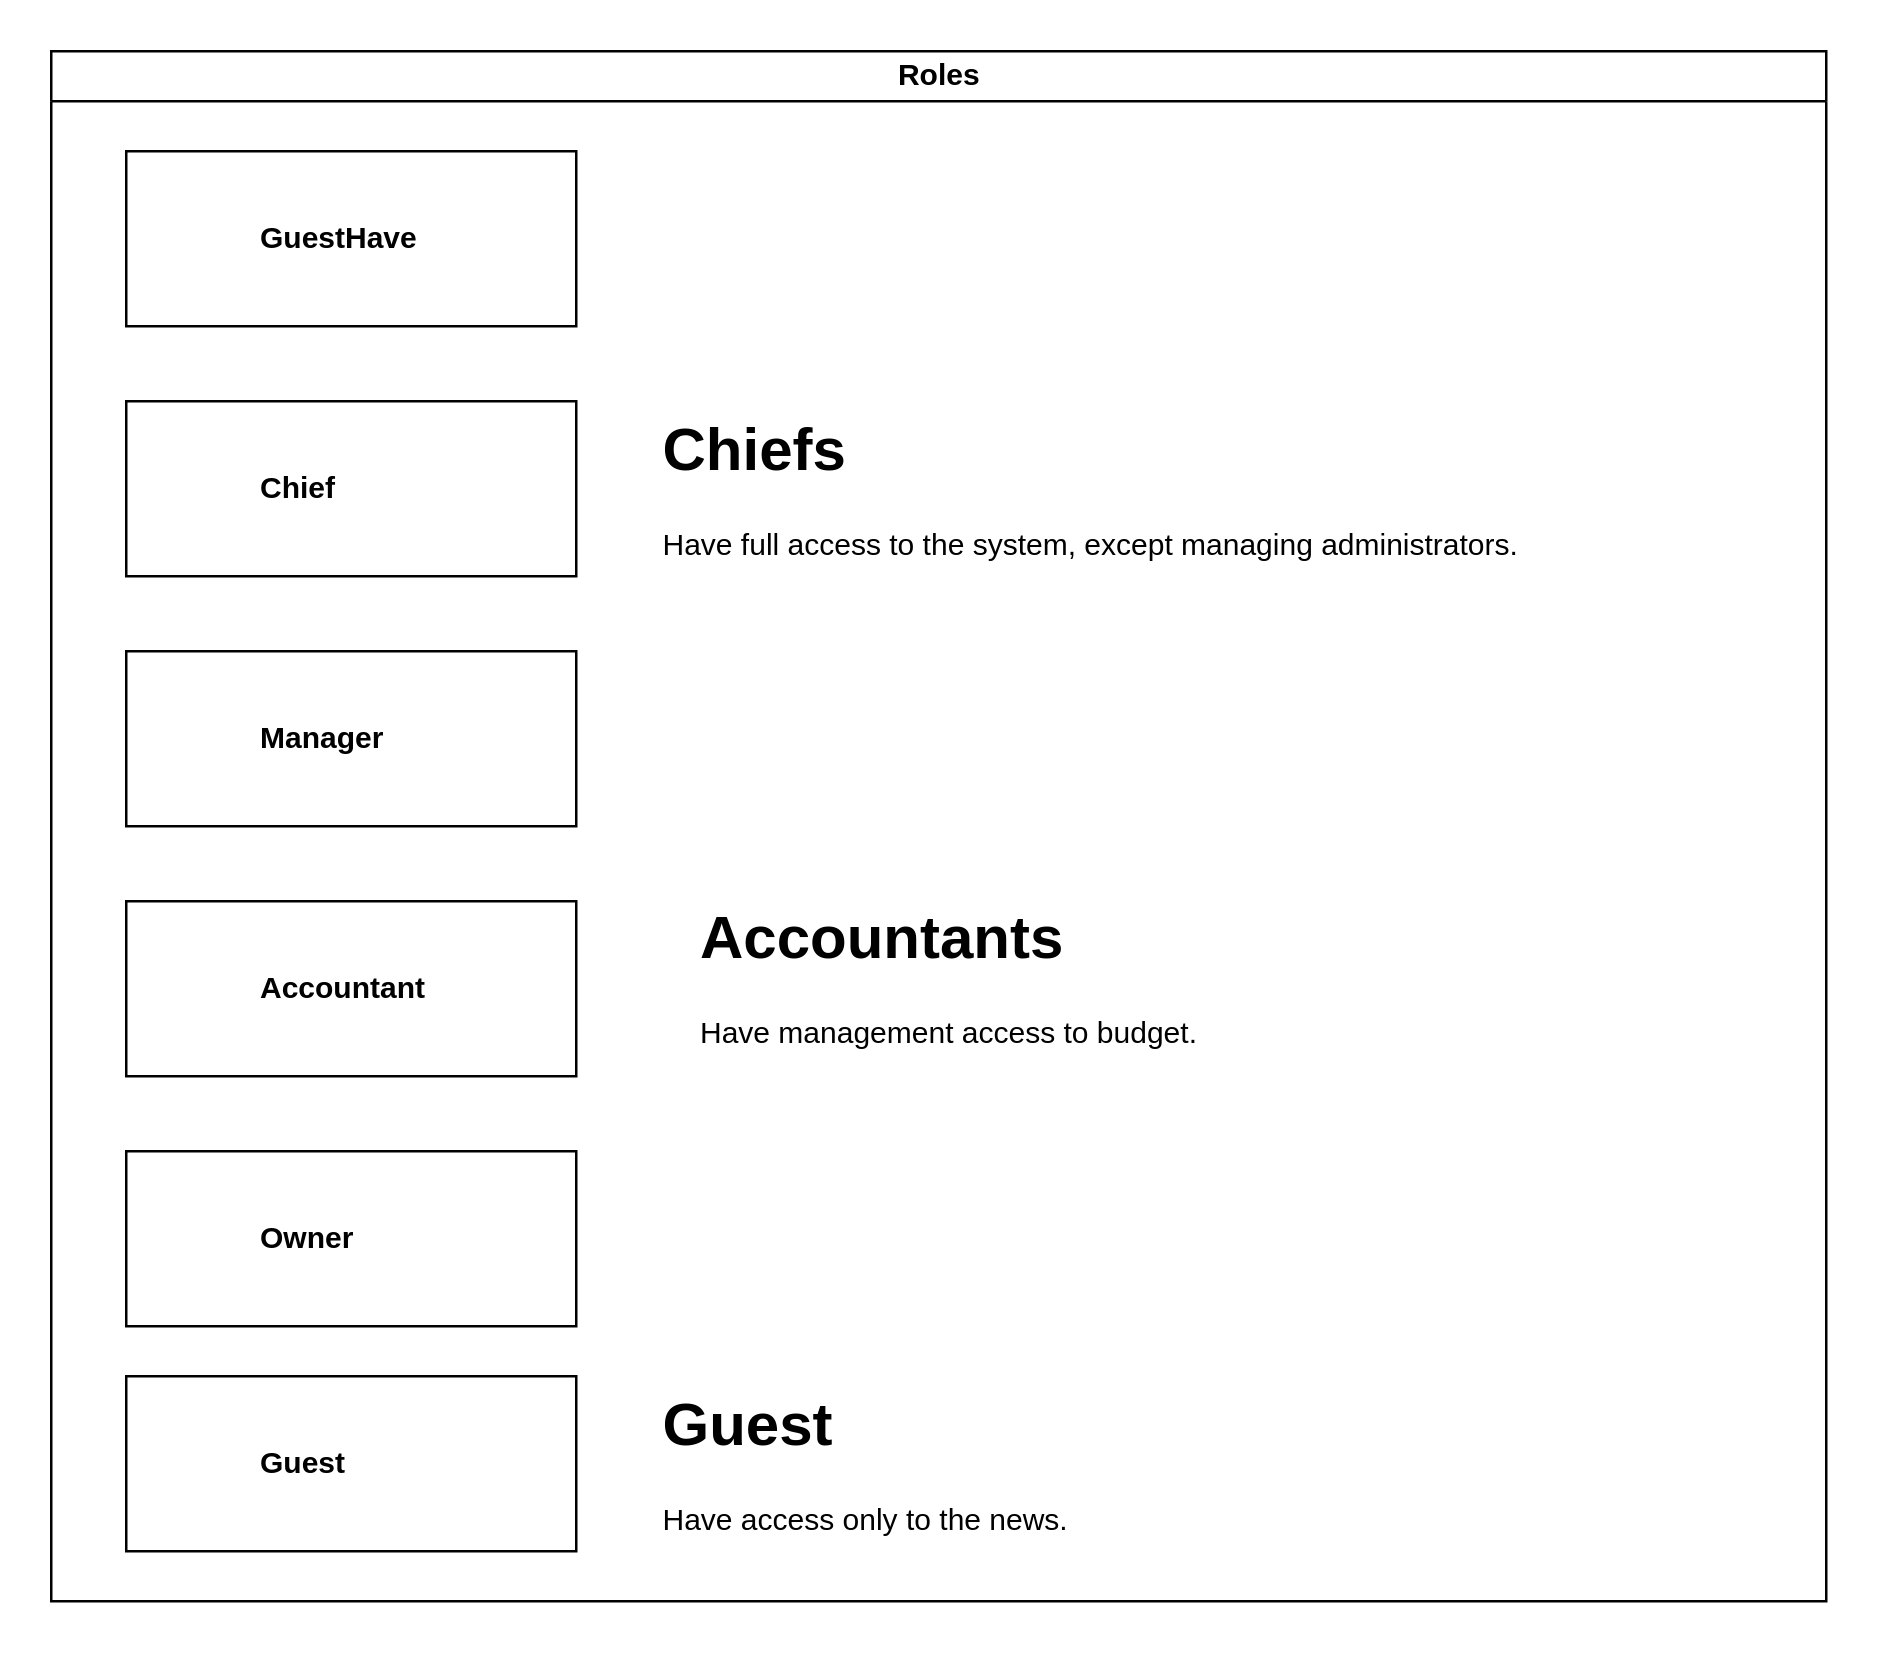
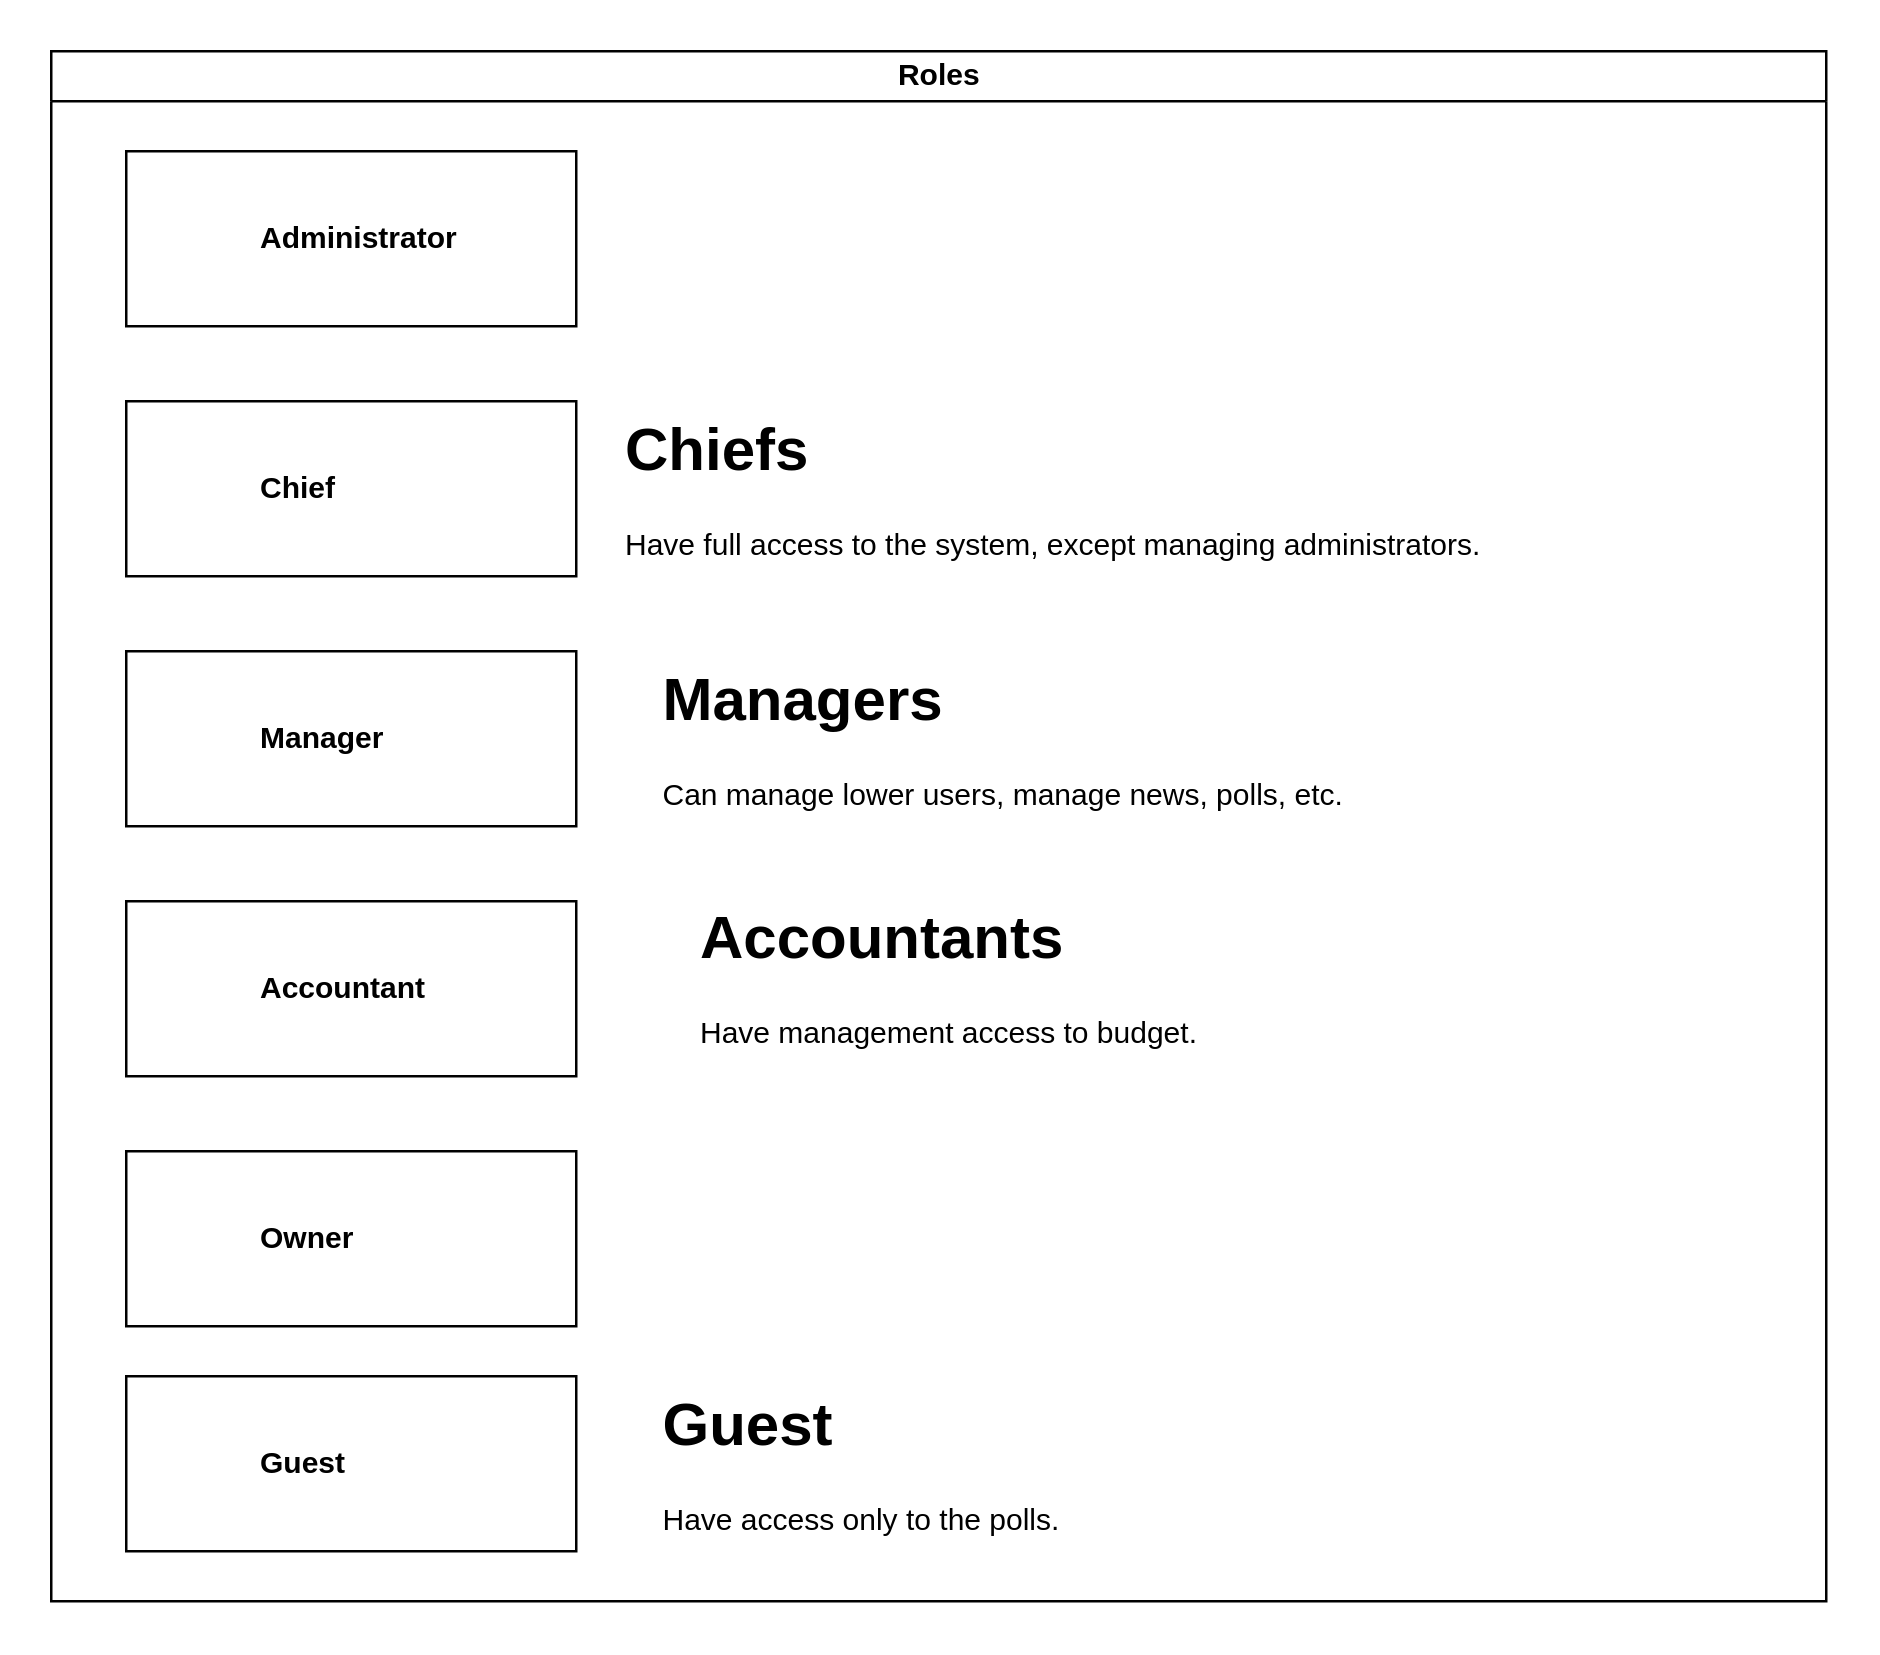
node "GuestHave": label "GuestHave" -> "Administrator"
node "ChiefsHave full access to the system, except managing administrators.": moved (1101, 489) -> (1064, 489)
node "ManagersCan manage lower users, manage news, polls, etc.": added
node "GuestHave access only to the news.": label "GuestHave access only to the news." -> "GuestHave access only to the polls."
